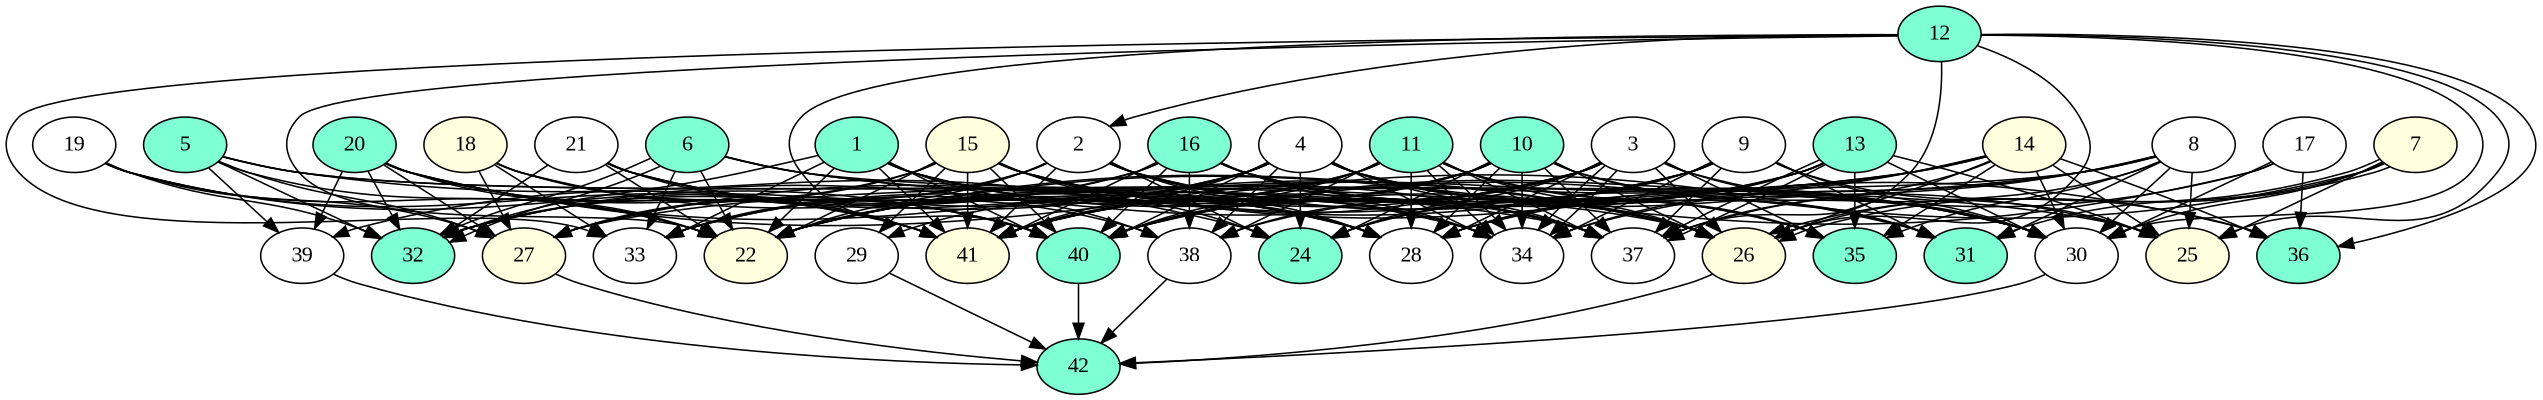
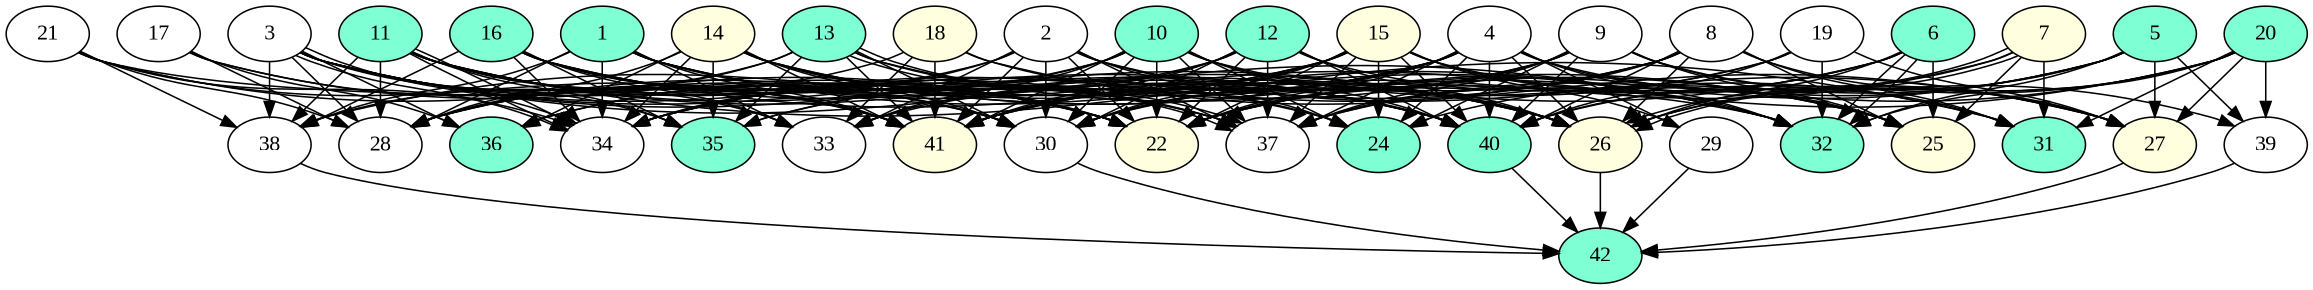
edge "12" -> "2": now "12" -> "41"
